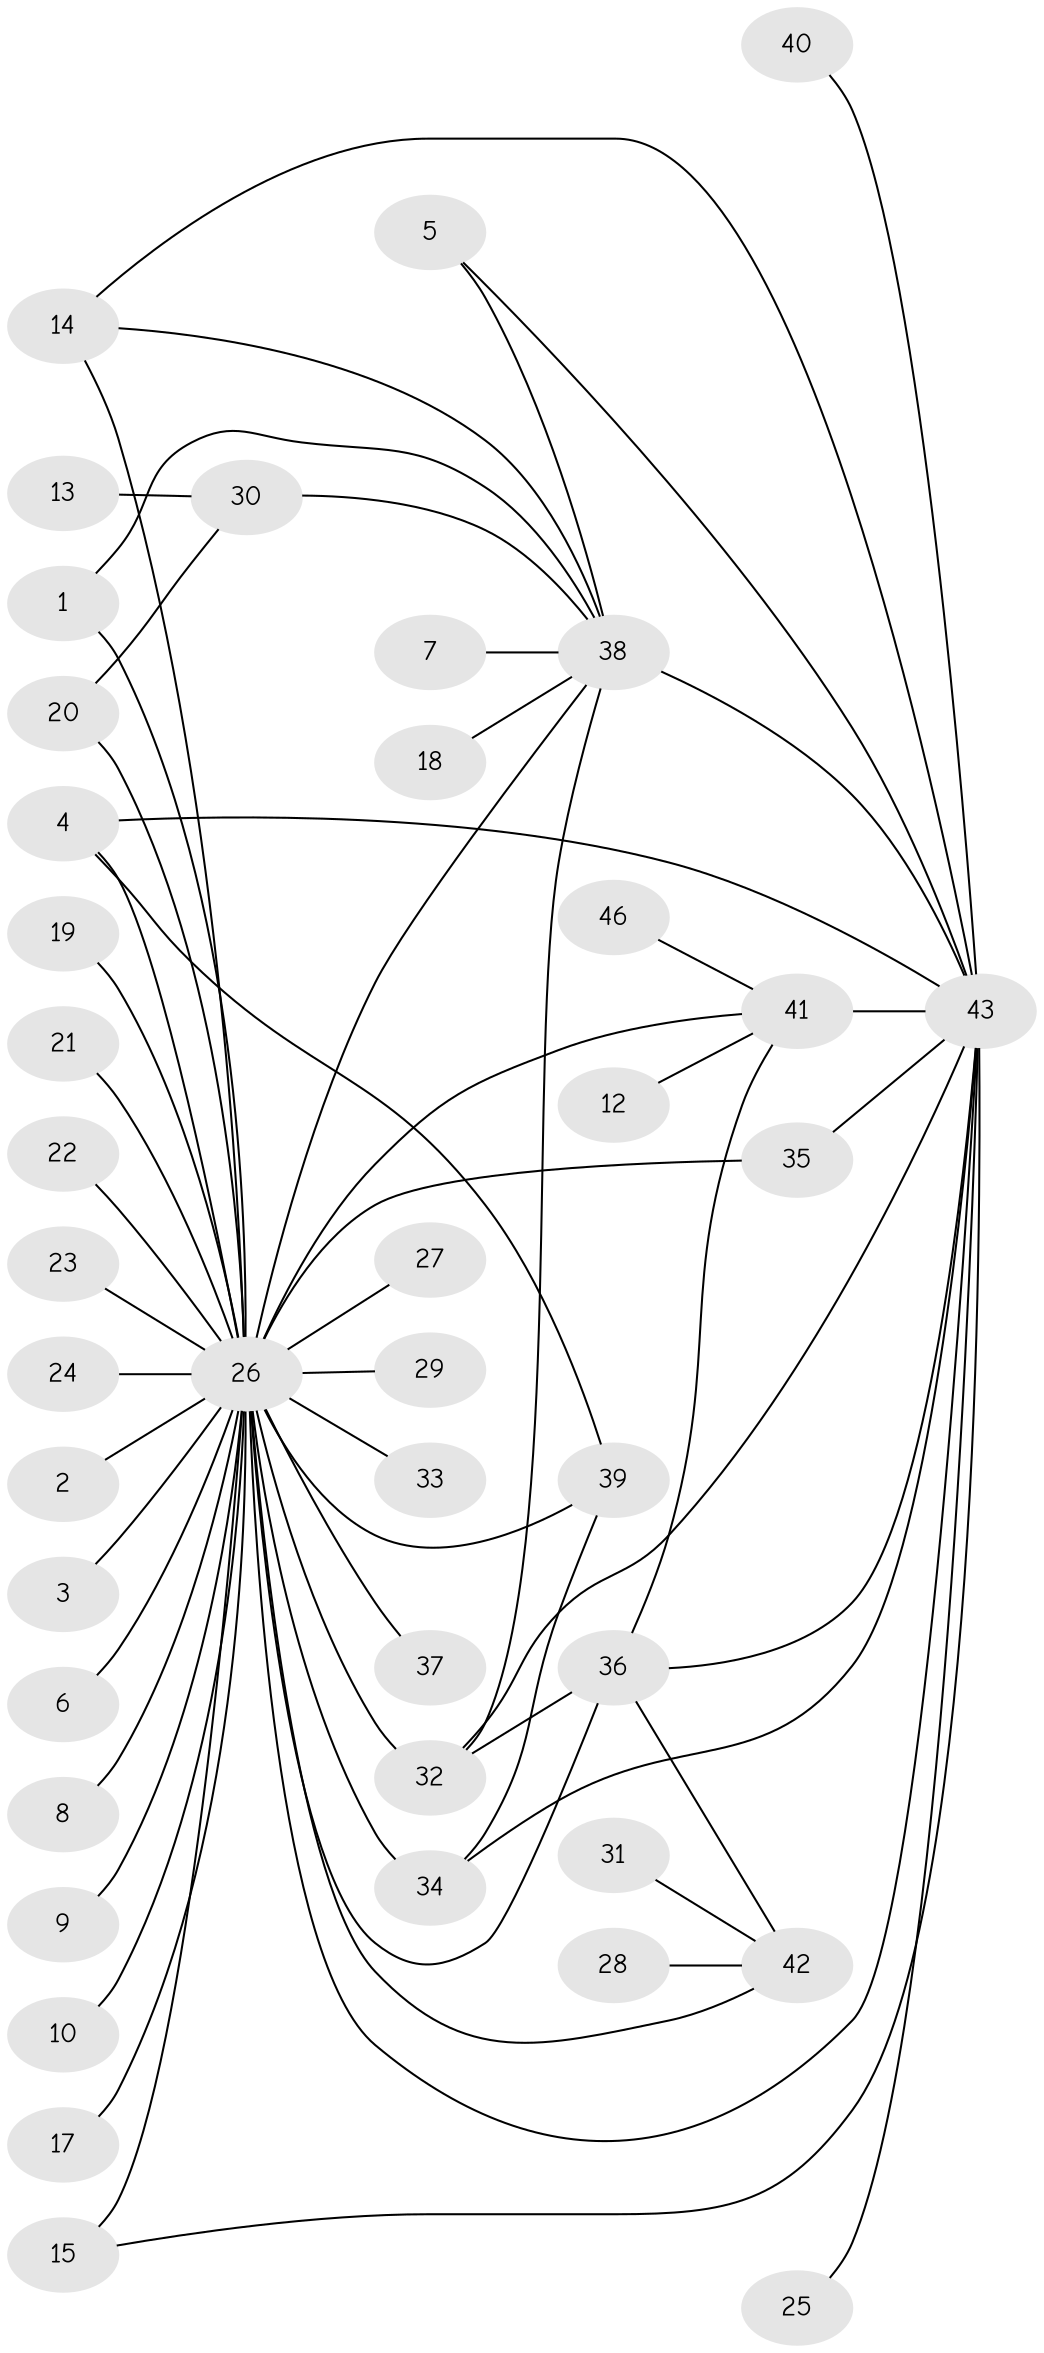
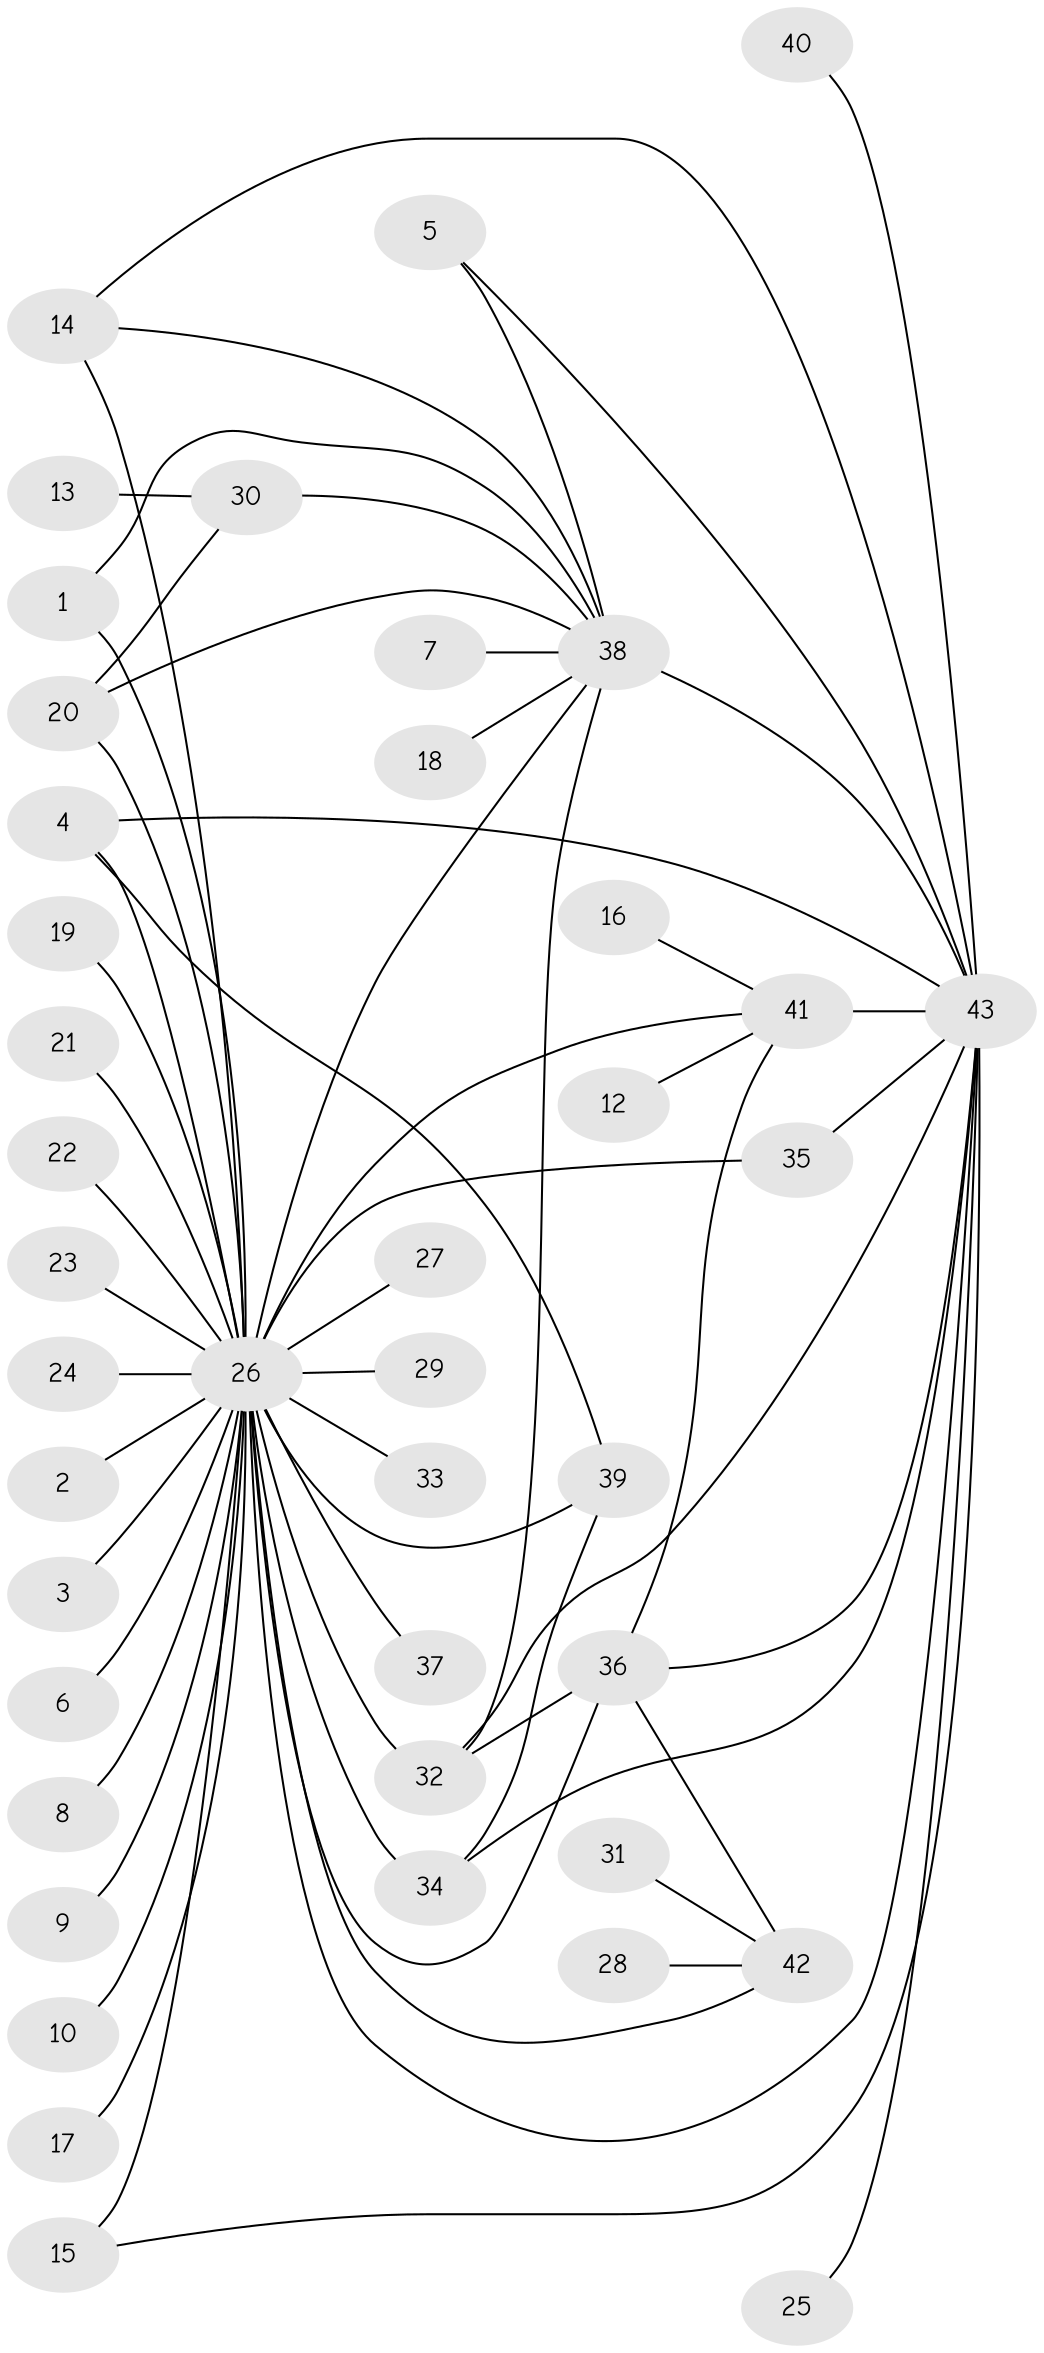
edge "38" -- "20": added
node "46": label "46" -> "16"
